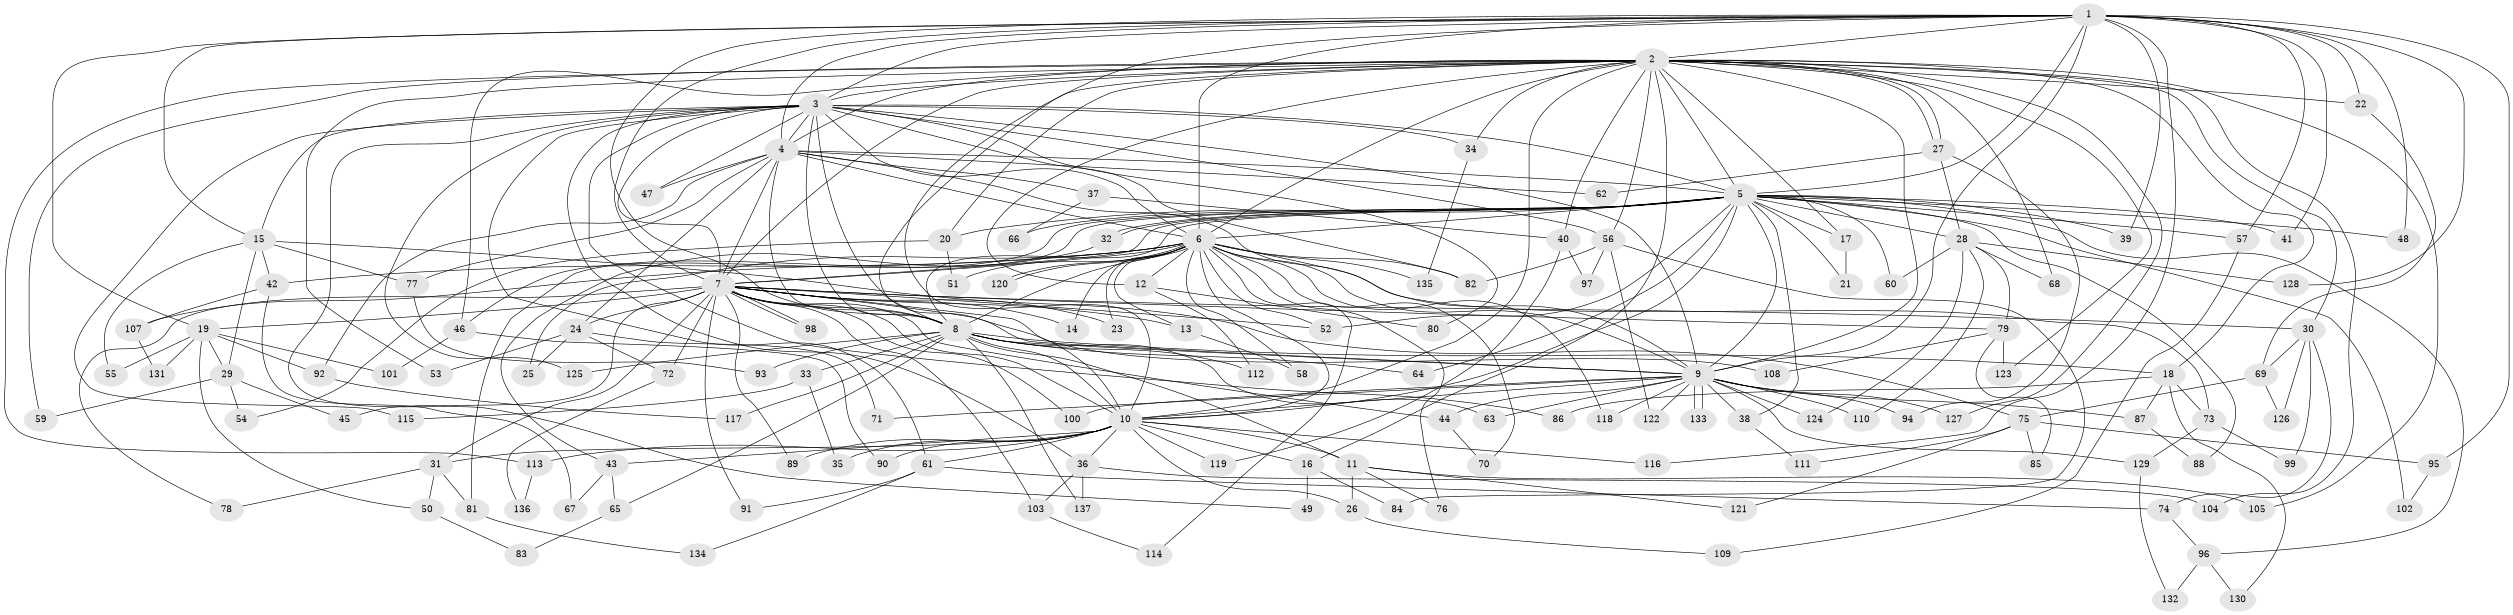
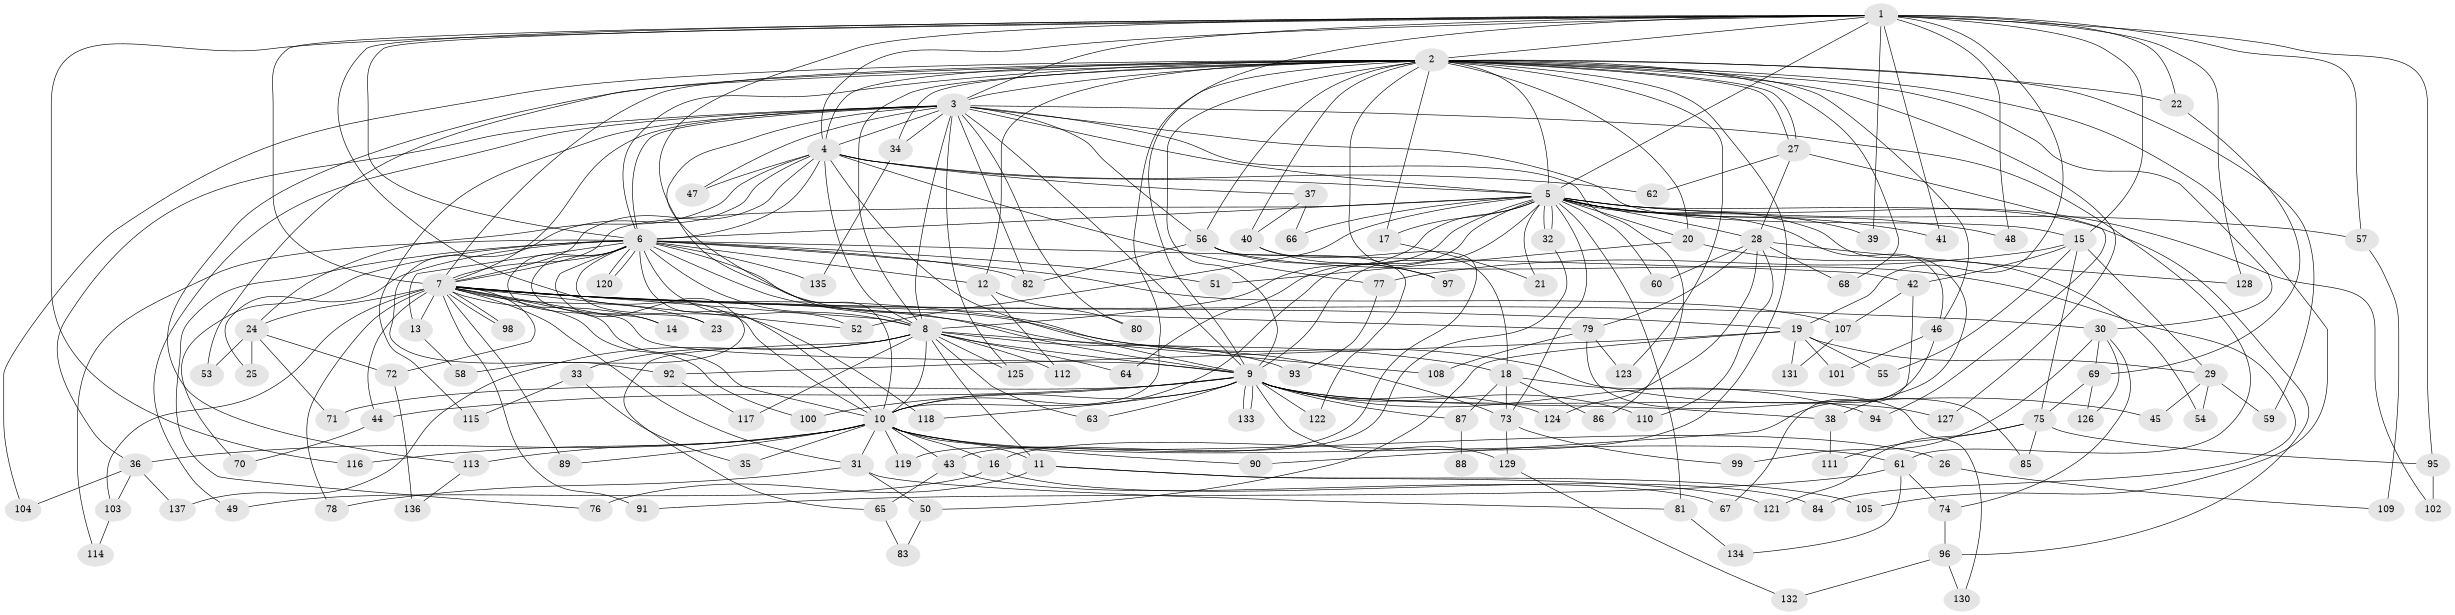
edge "5" -- "88": now "5" -- "73"
edge "11" -- "26": removed
